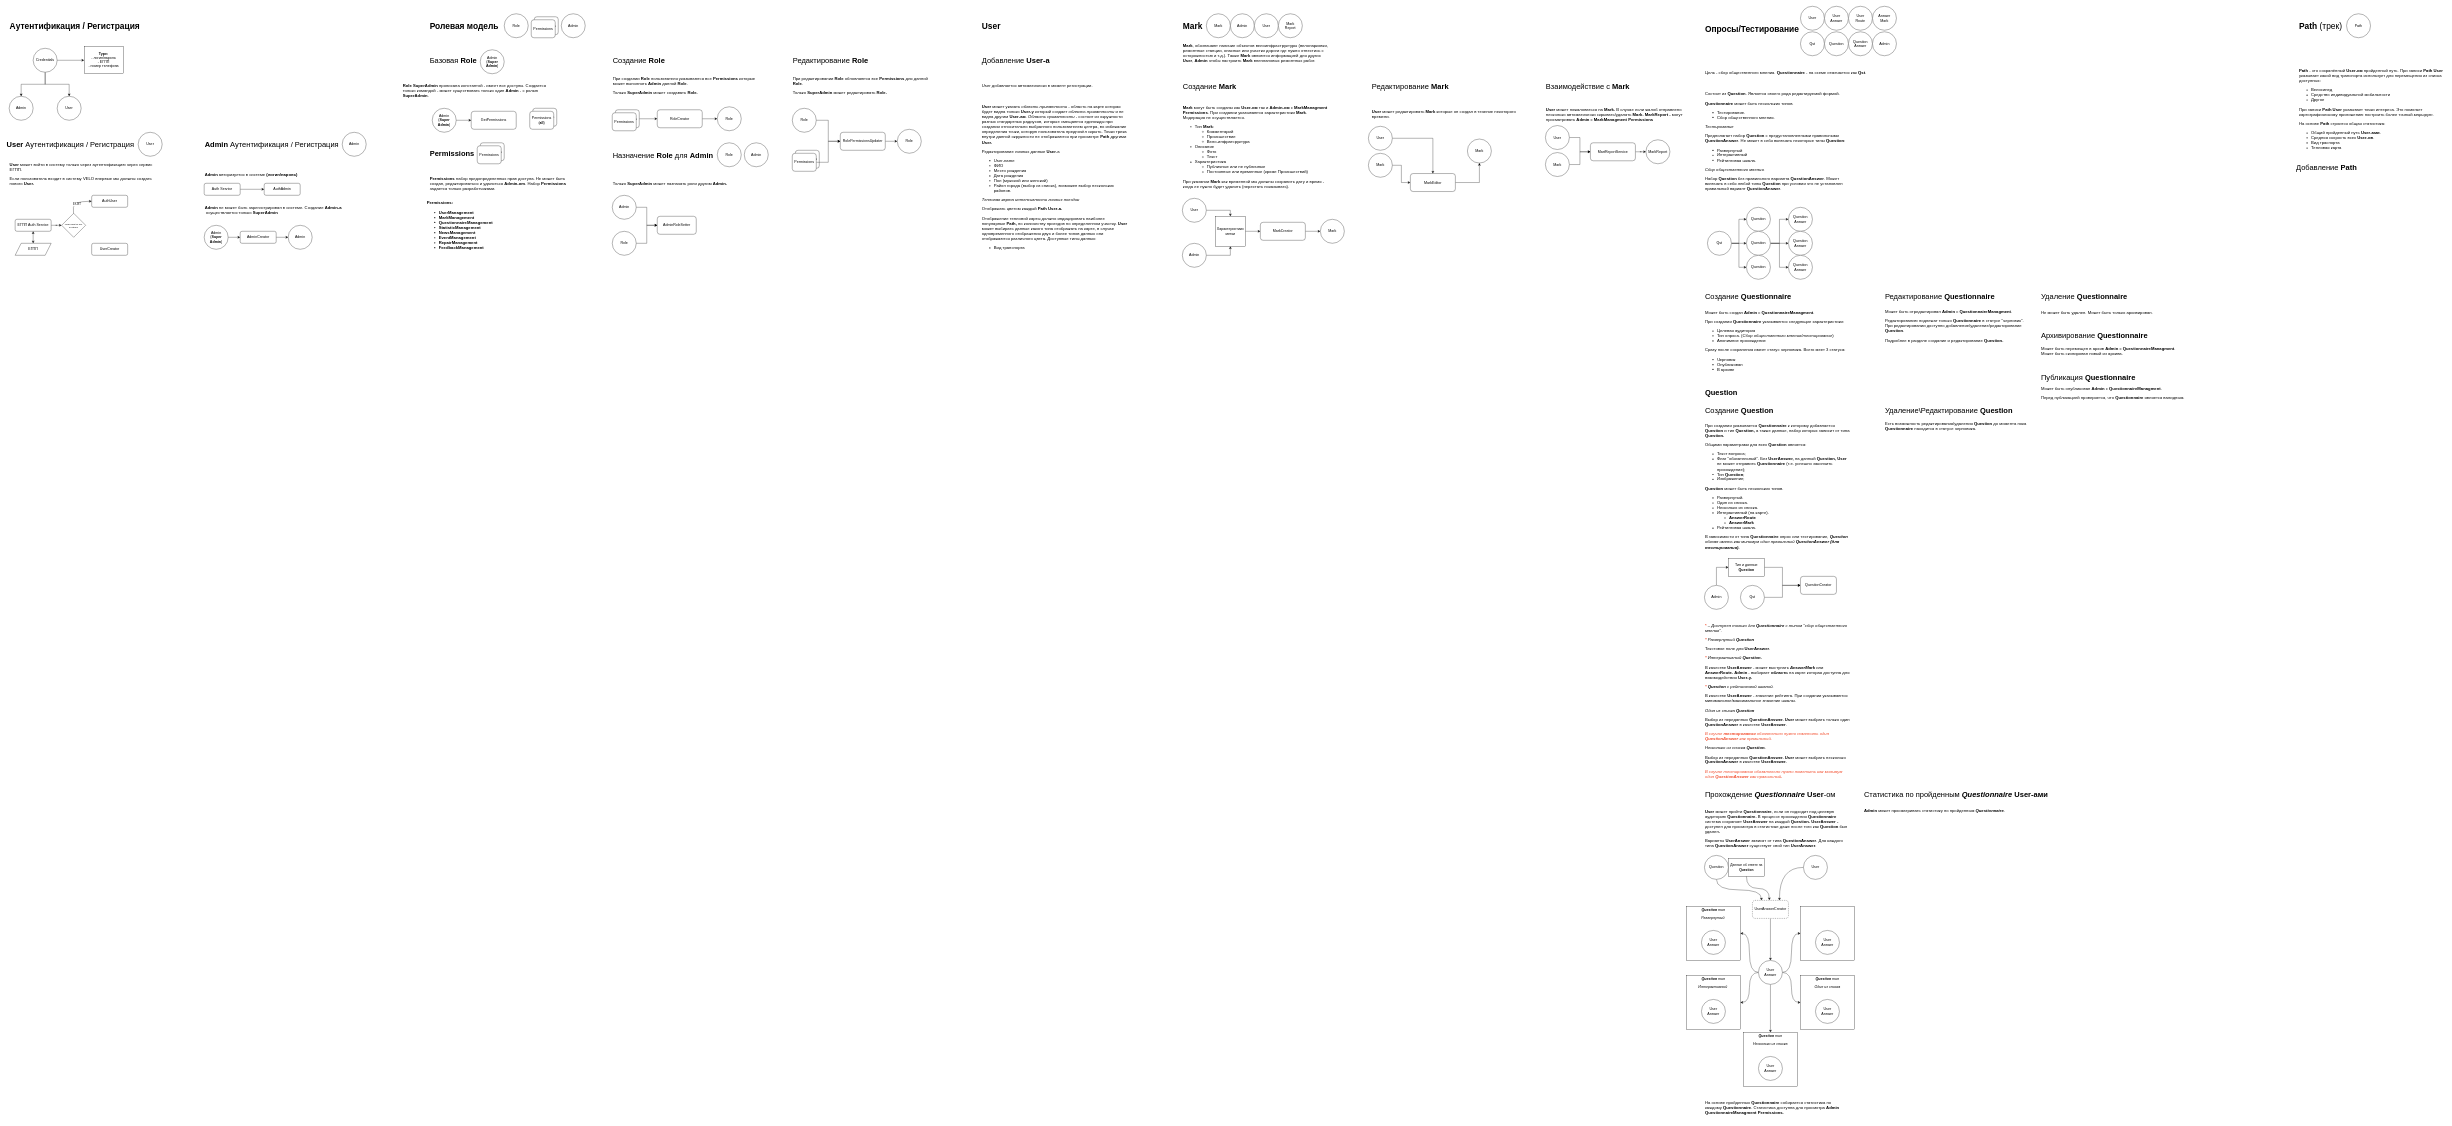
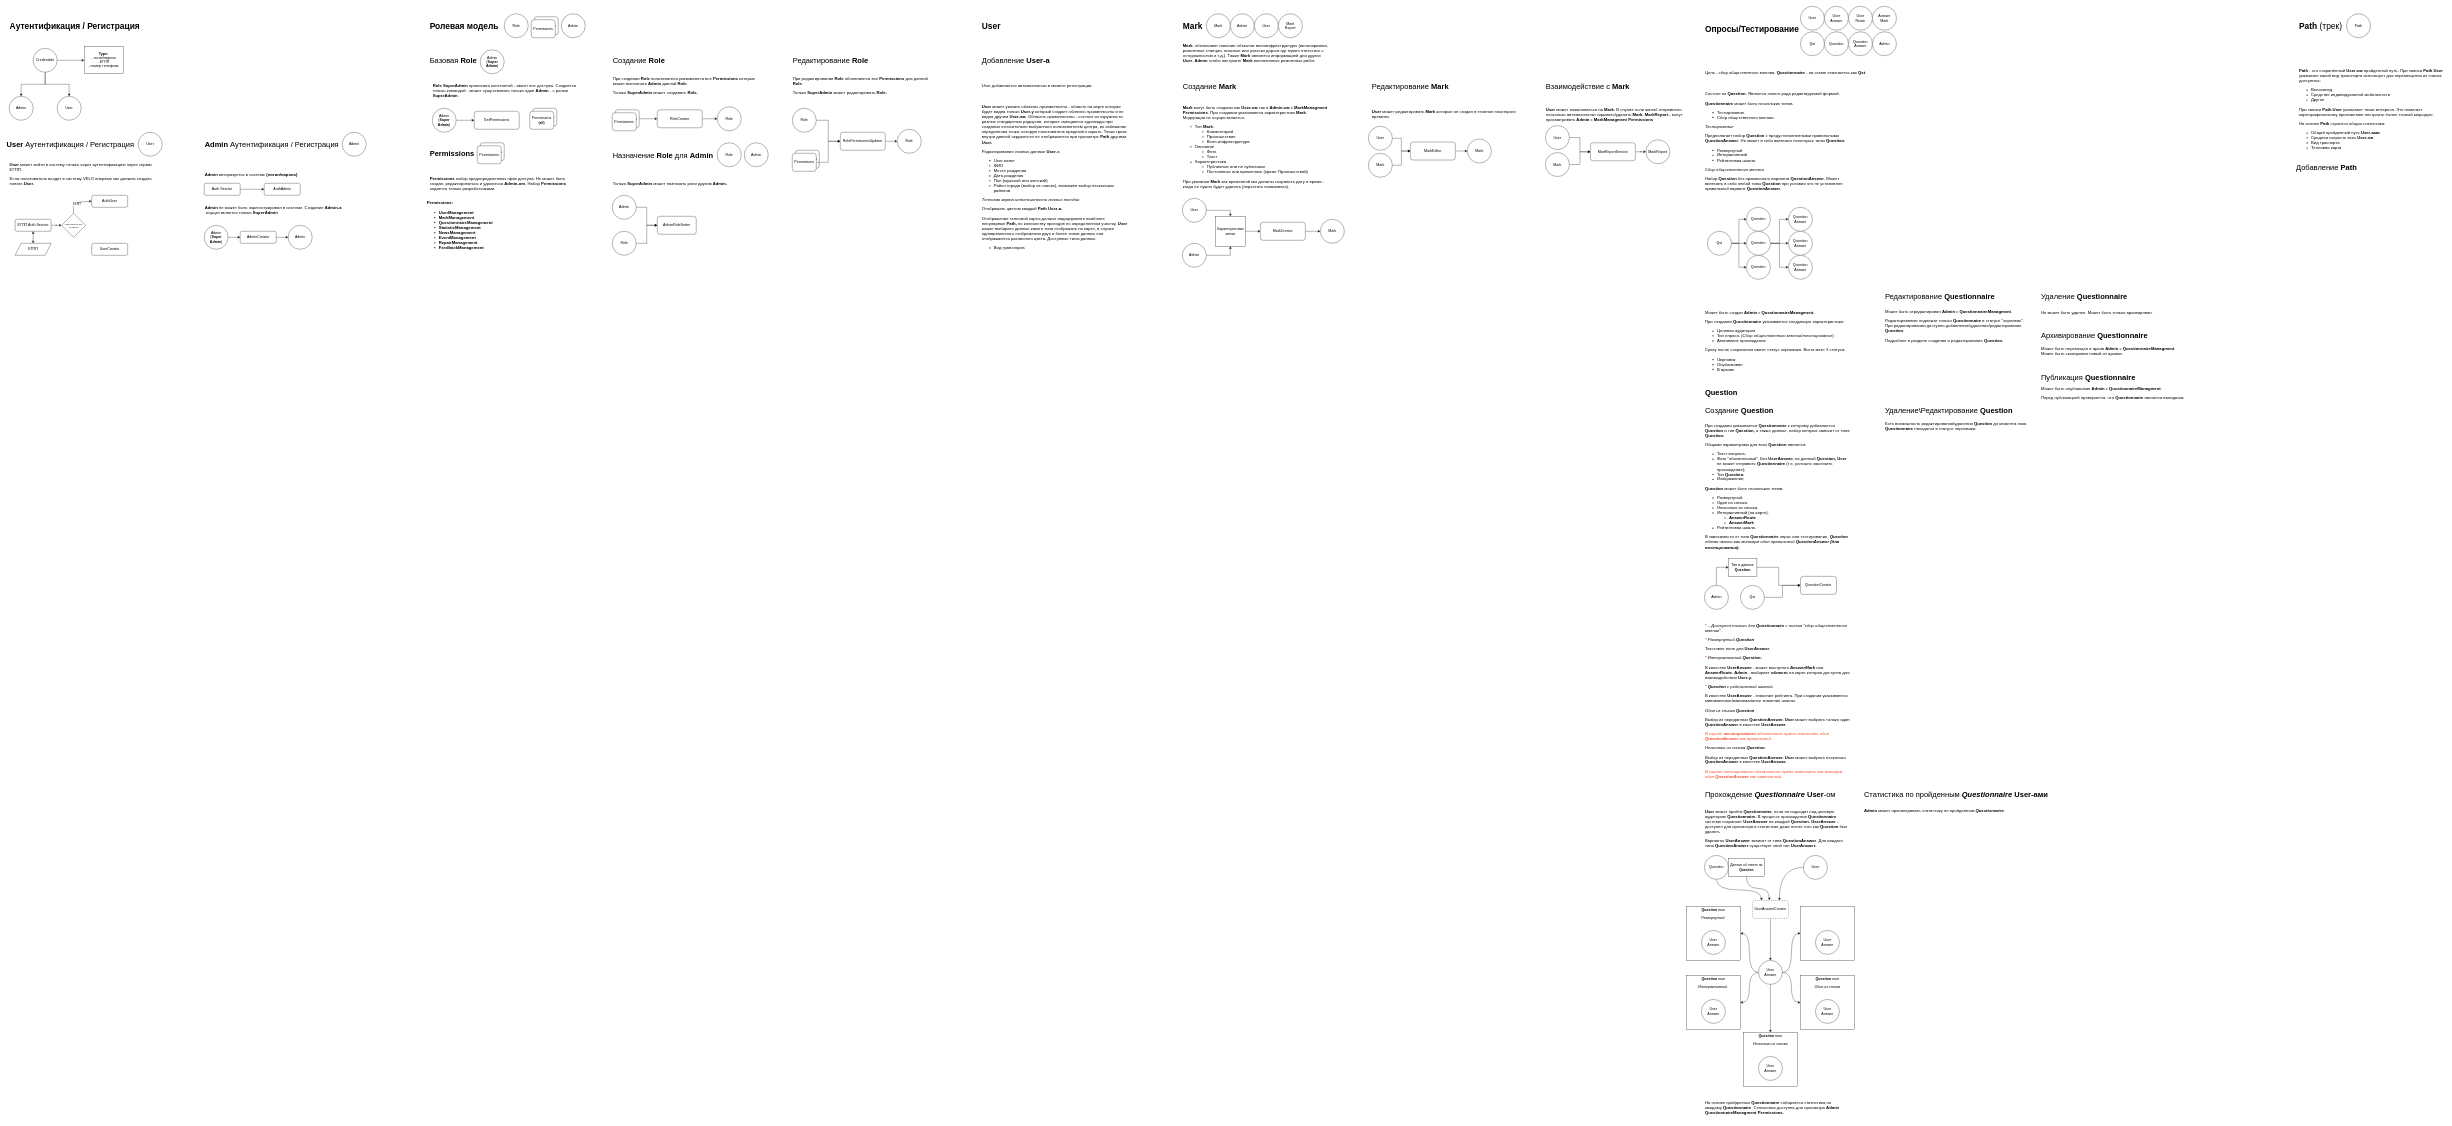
node "Role SuperAdmin прописана константой - имеет все доступы. Создается только командой - может существовать только один Admin - с ролью SuperAdmin.": moved (476, 90) -> (506, 90)
node "GetPermissions": moved (494, 120) -> (497, 120)
node "MarkEditor": moved (1433, 182) -> (1433, 151)
node "Создание Questionnaire": removed
node "Тип и данные Question": size 36x18 -> 29x18
